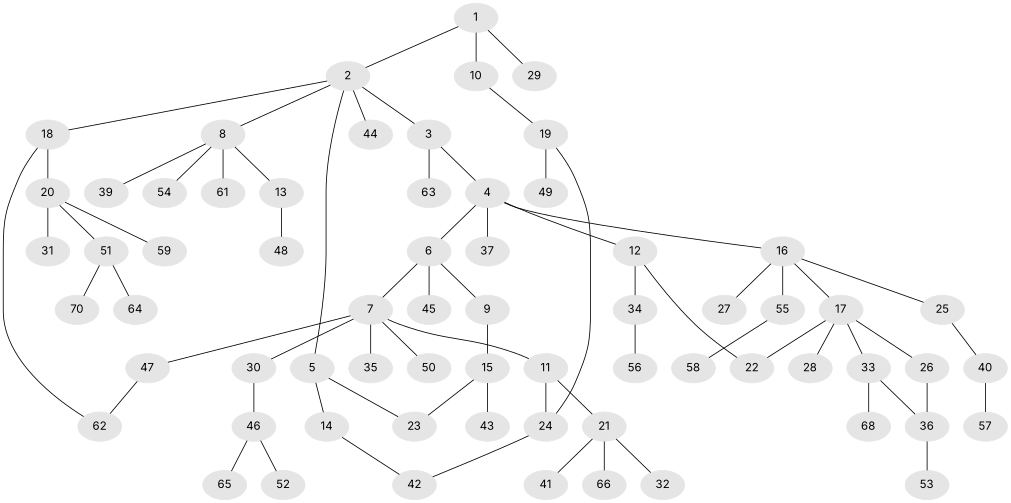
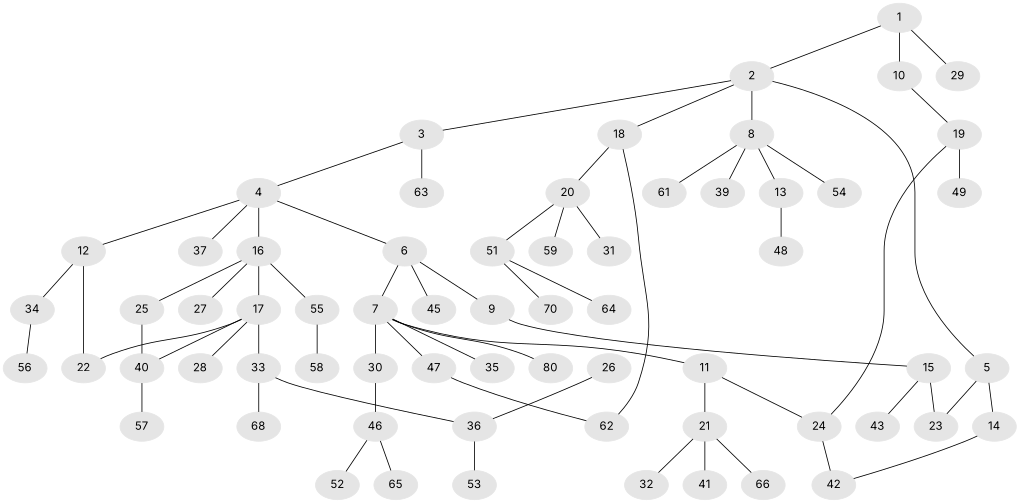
node "44": removed
edge "17" -- "26": now "17" -- "40"
node "50": label "50" -> "80"
